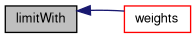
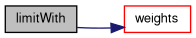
edge "weights" -> "limitWith": reversed
